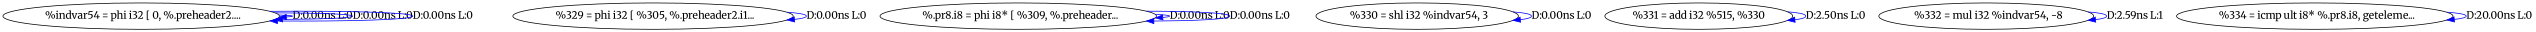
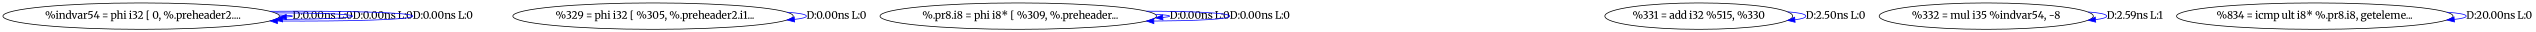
node "%330 = shl i32 %indvar54, 3": removed
node "%332 = mul i32 %indvar54, -8": label "%332 = mul i32 %indvar54, -8" -> "%332 = mul i35 %indvar54, -8"
node "%334 = icmp ult i8* %.pr8.i8, geteleme...": label "%334 = icmp ult i8* %.pr8.i8, geteleme..." -> "%834 = icmp ult i8* %.pr8.i8, geteleme..."
